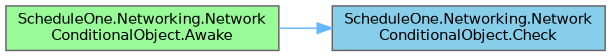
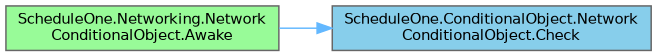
node "ScheduleOne.Networking.Network ConditionalObject.Check": label "ScheduleOne.Networking.Network ConditionalObject.Check" -> "ScheduleOne.ConditionalObject.Network ConditionalObject.Check"
